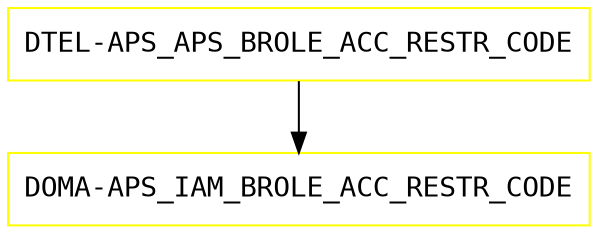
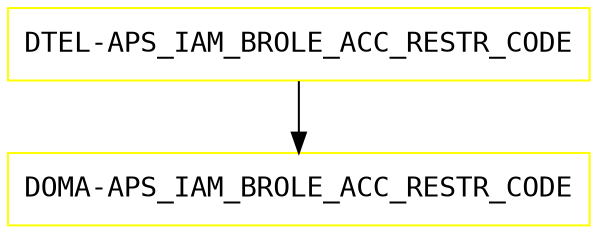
node "DTEL-APS_APS_BROLE_ACC_RESTR_CODE": label "DTEL-APS_APS_BROLE_ACC_RESTR_CODE" -> "DTEL-APS_IAM_BROLE_ACC_RESTR_CODE"
